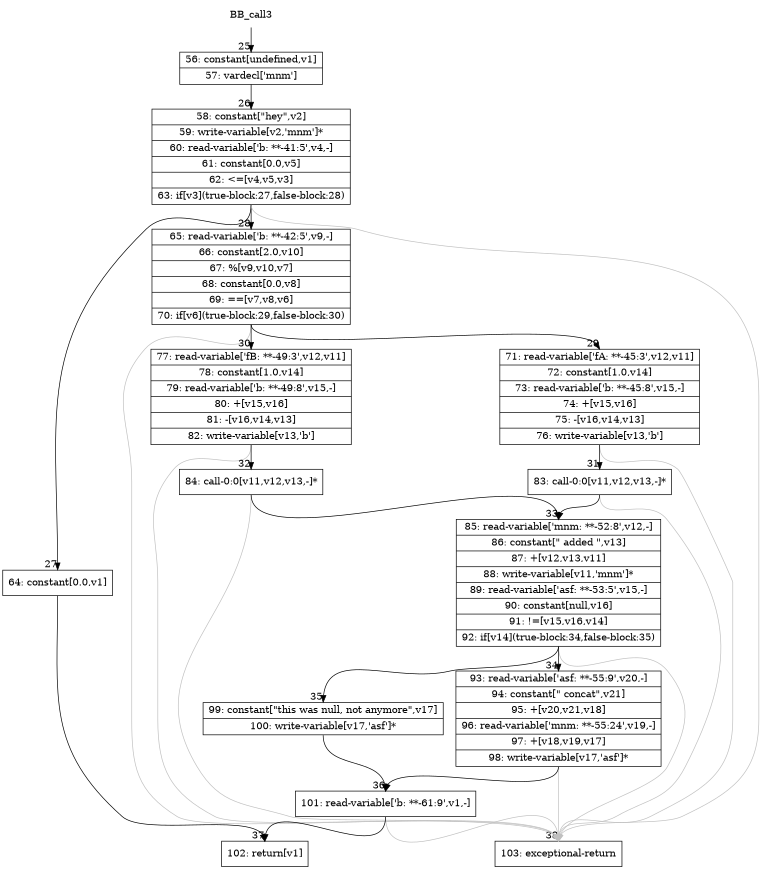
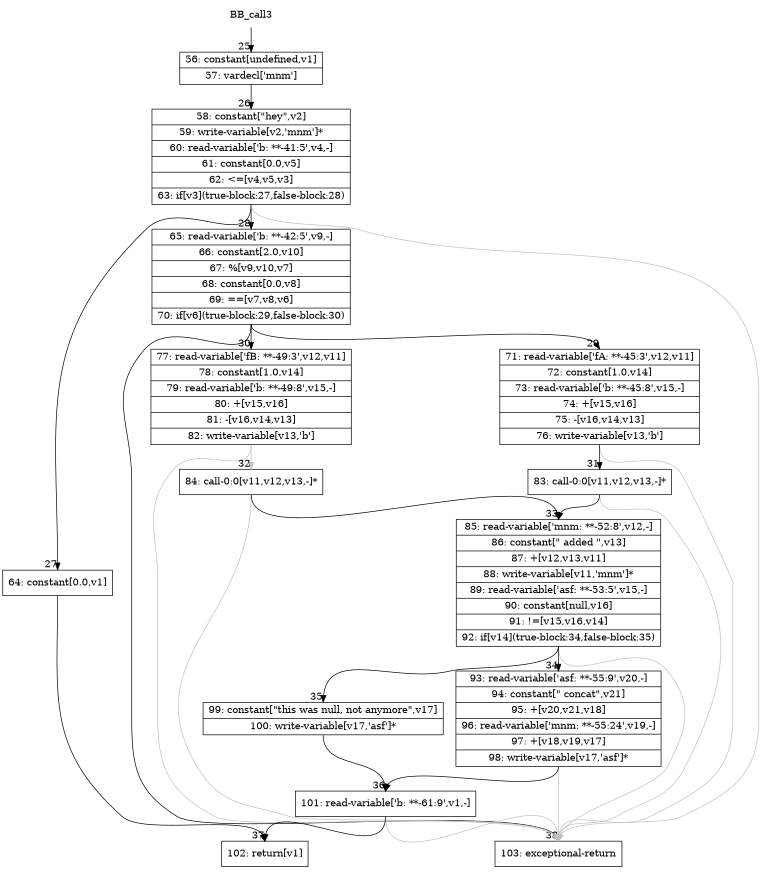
edge "77: read-variable['fB: **-49:3',v12,v11]" -> "84: call-0:0[v11,v12,v13,-]*": color black -> gray
edge "65: read-variable['b: **-42:5',v9,-]" -> "103: exceptional-return": color gray -> black
